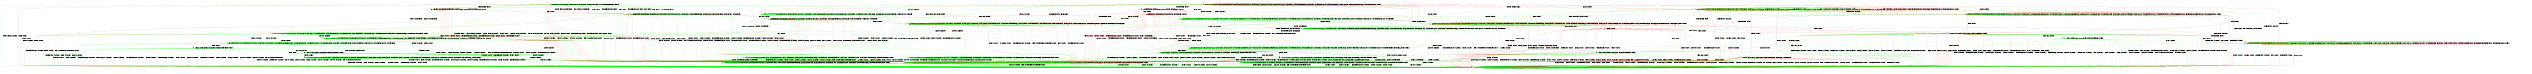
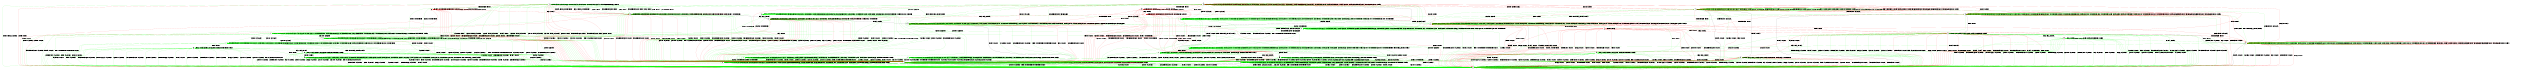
edge "p" -> "u": label "KEXINIT / KEXINIT" -> "CH_EOF / NO_RESP"
edge "w" -> "z": label "UA_PW_OK / UA_CONN" -> "UA_PW_OK / UA_SUCCESS"
edge "y" -> "s": label "CH_CLOSE / UNIMPLEMENTED" -> "CH_CLOSE / DISCONNECT"
